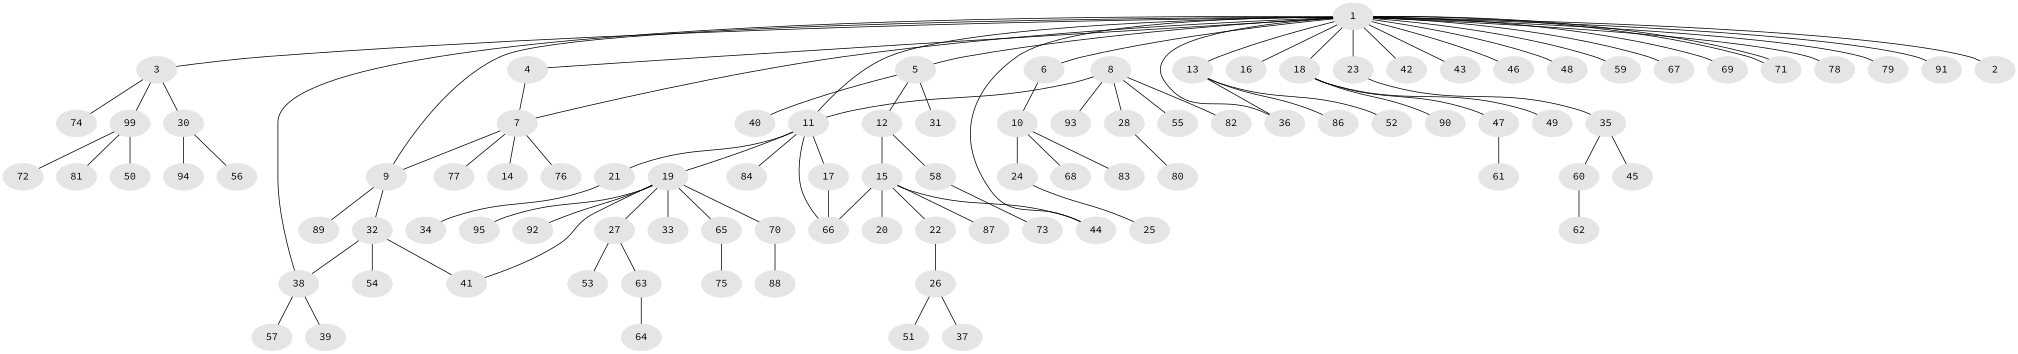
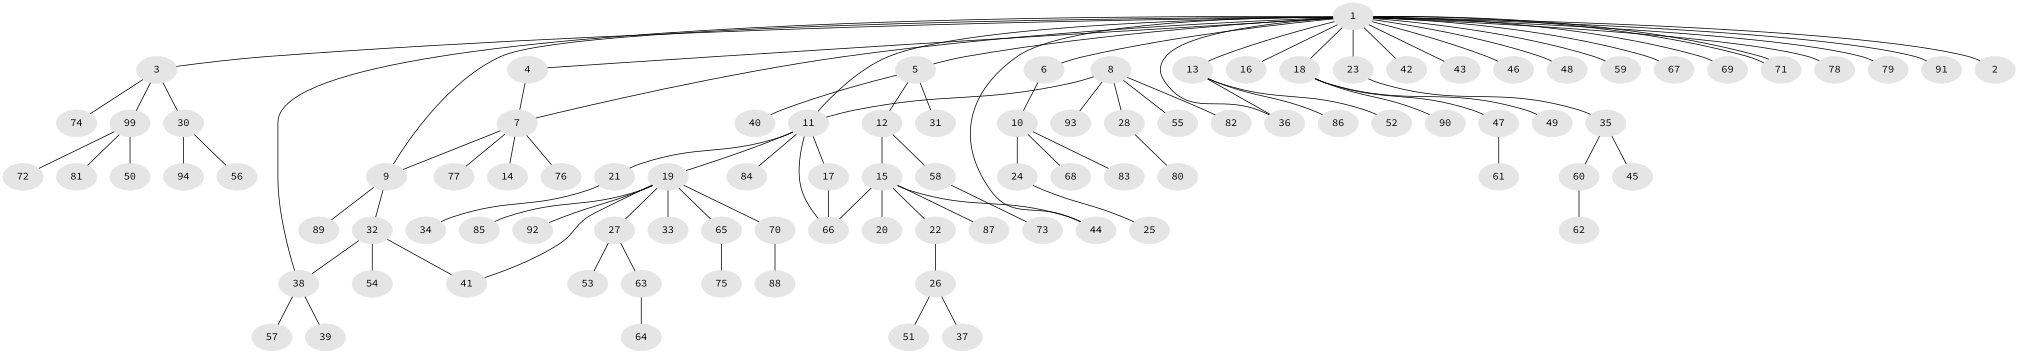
node "95": label "95" -> "85"
